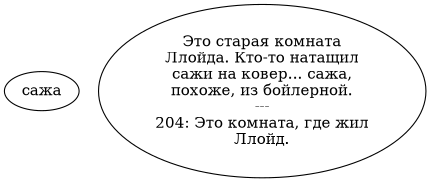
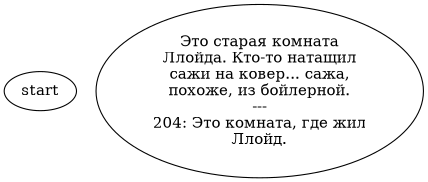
node "сажа": label "сажа" -> "start"
